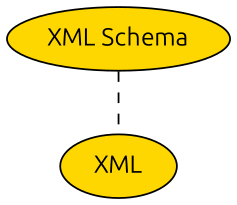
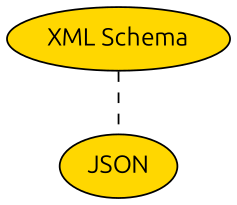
node "XML": label "XML" -> "JSON"
